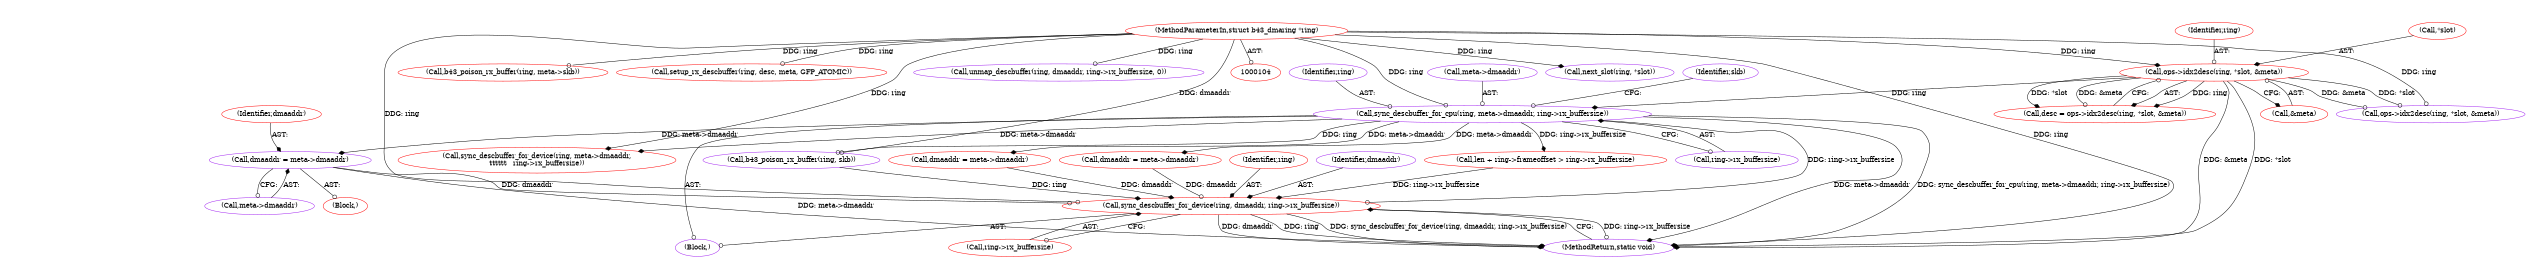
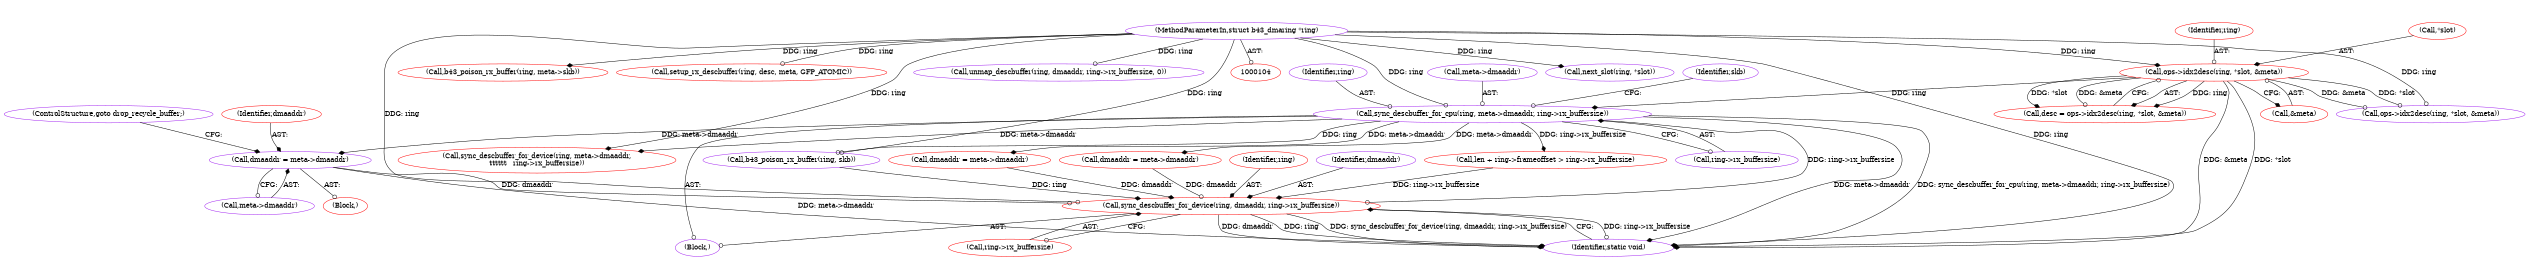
node "(MethodParameterIn,struct b43_dmaring *ring)": color red -> purple
edge "(MethodParameterIn,struct b43_dmaring *ring)" -> "(Call,b43_poison_rx_buffer(ring, meta->skb))": arrowhead odot -> diamond
edge "(MethodParameterIn,struct b43_dmaring *ring)" -> "(Call,b43_poison_rx_buffer(ring, skb))": label "DDG: dmaaddr" -> "DDG: ring"
node "(ControlStructure,goto drop_recycle_buffer;)": added
node "(MethodReturn,static void)": label "(MethodReturn,static void)" -> "(Identifier,static void)"
